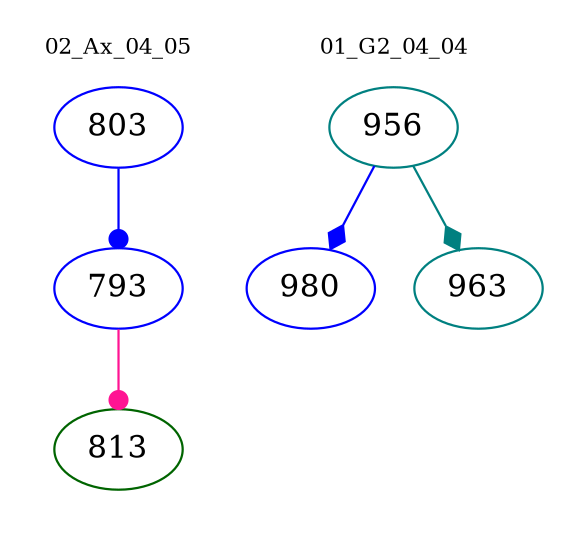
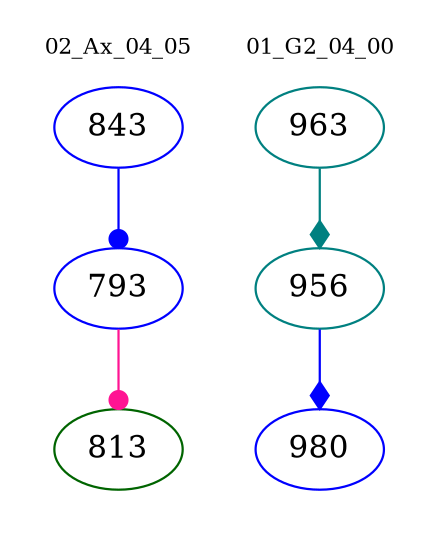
cluster "01_G2_04_04": label "01_G2_04_04" -> "01_G2_04_00"
node "803": label "803" -> "843"
edge "956" -> "963": reversed
